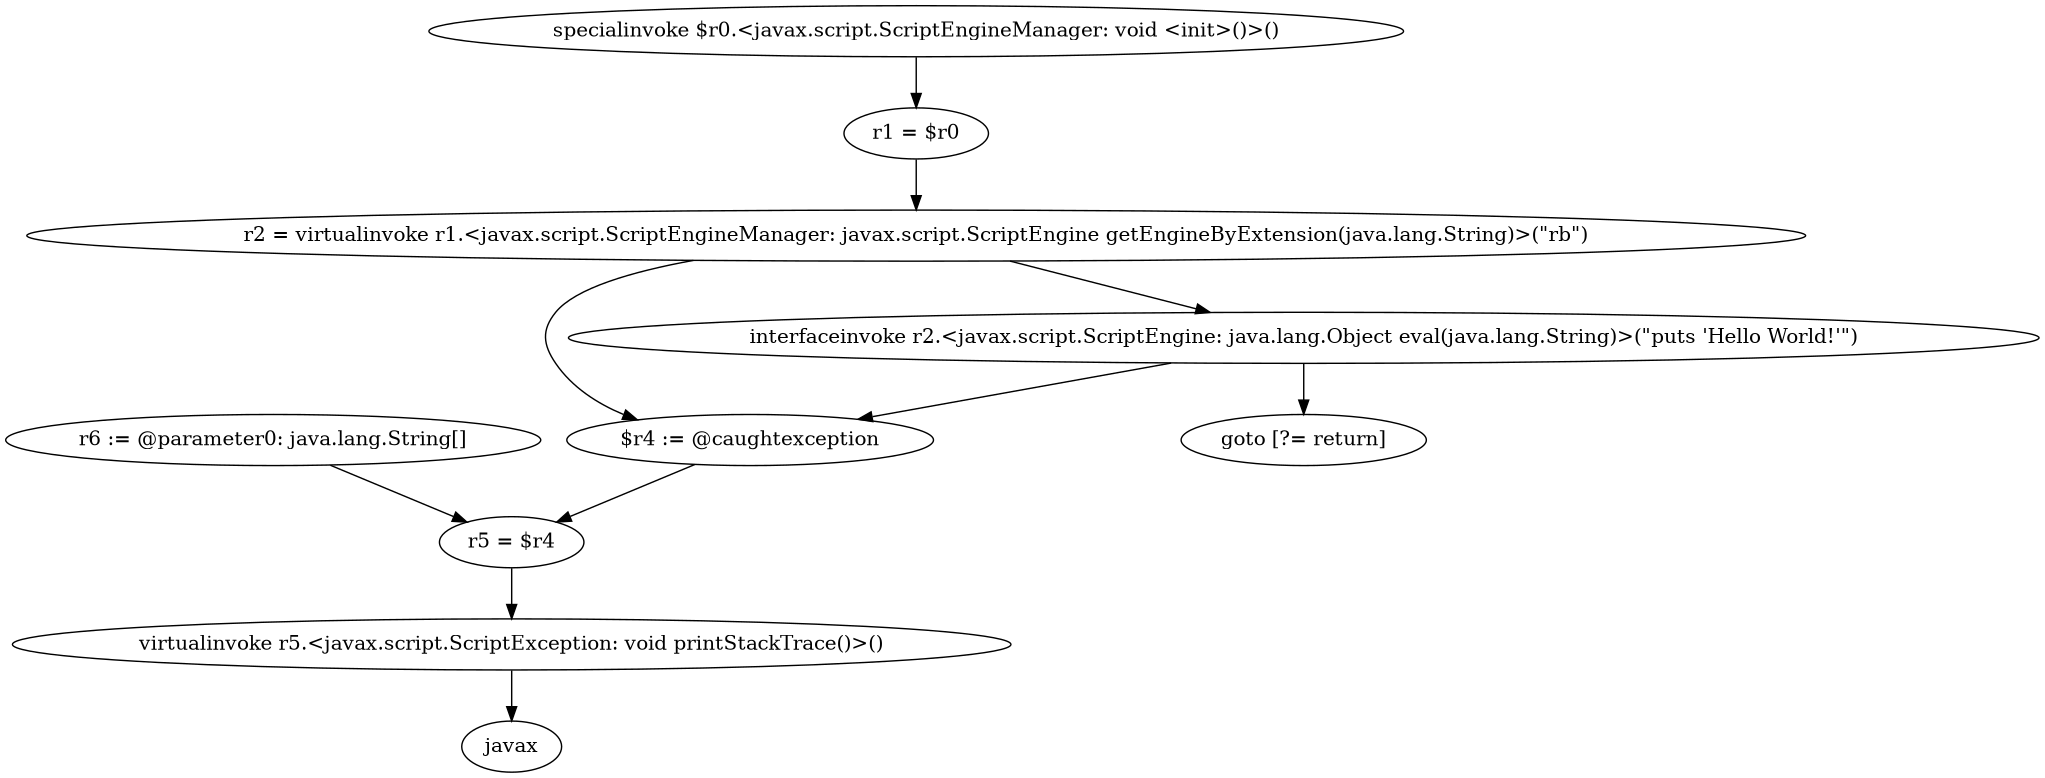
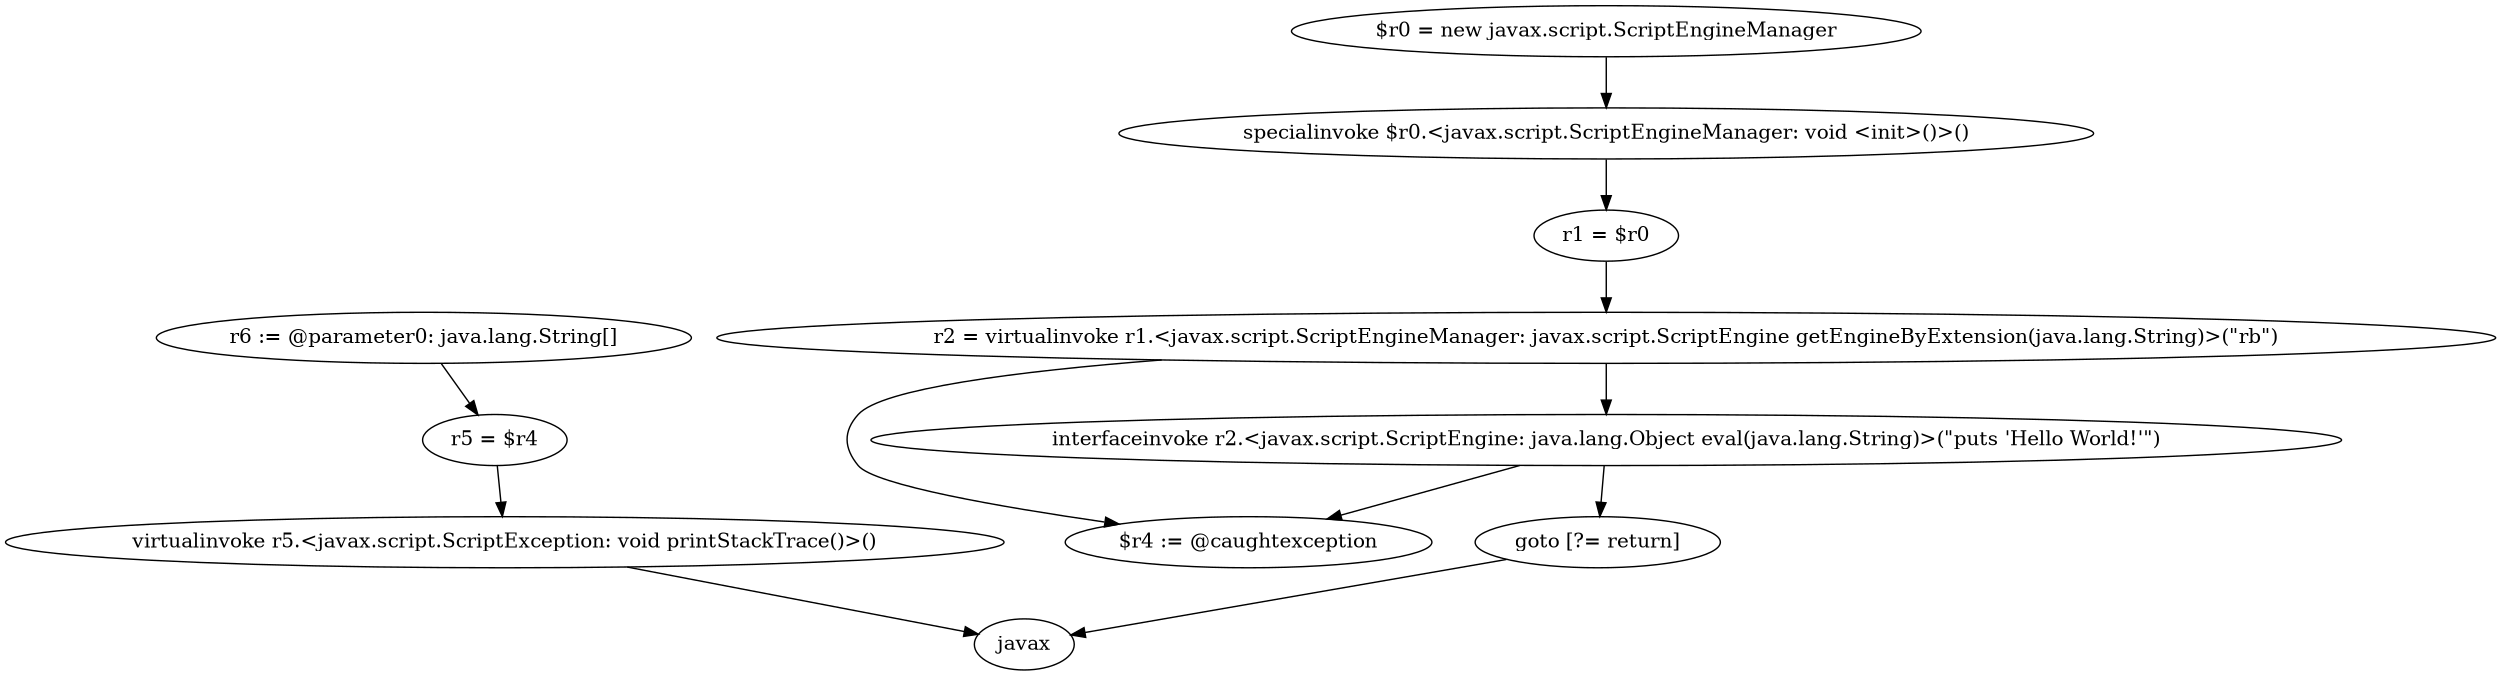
node "$r0 = new javax.script.ScriptEngineManager": added
edge "$r4 := @caughtexception" -> "r5 = $r4": removed
edge "goto [?= return]" -> "javax": added
